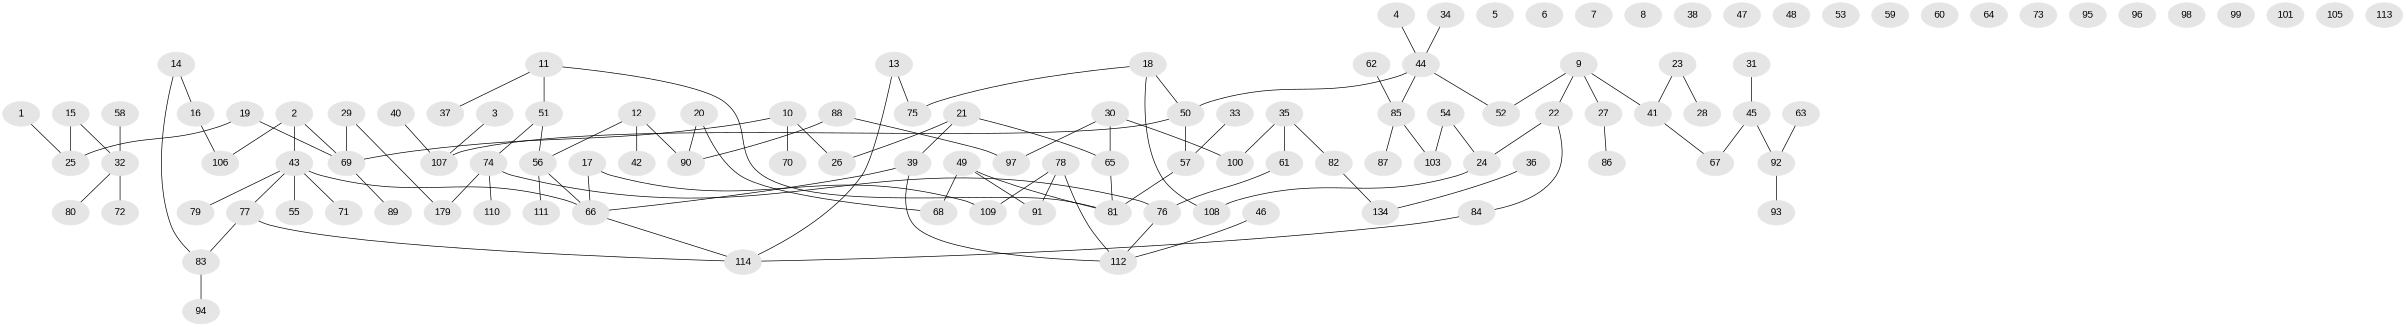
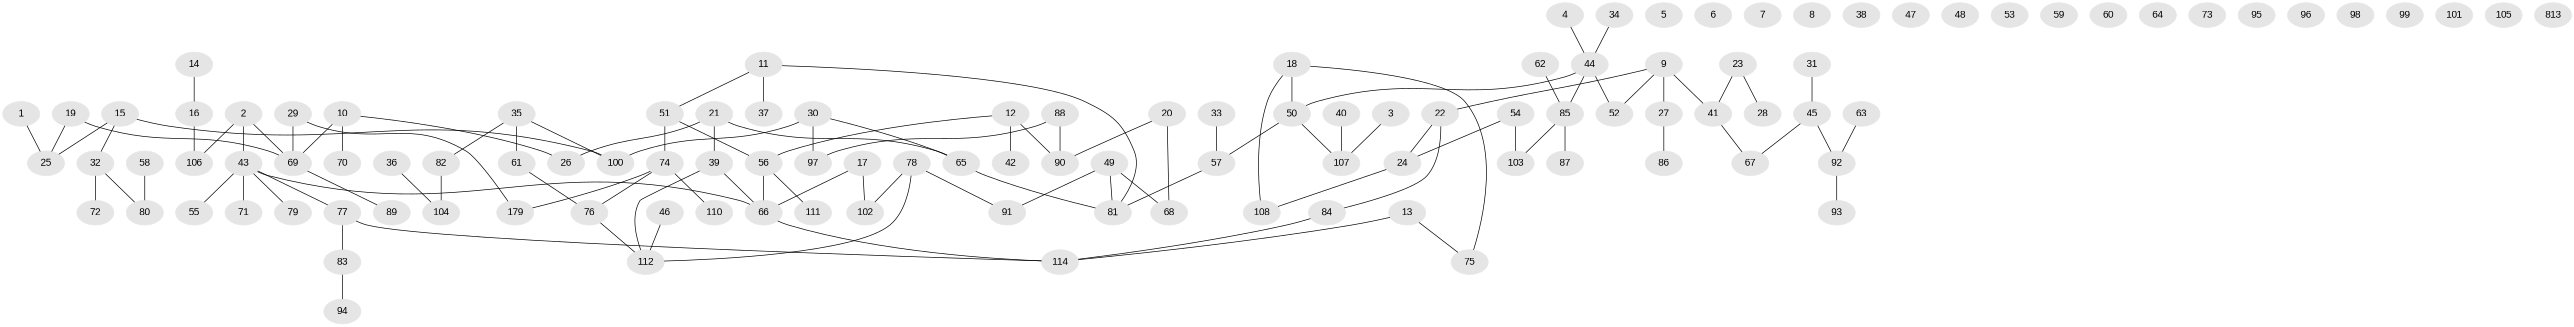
node "113": label "113" -> "813"
edge "15" -- "100": added
edge "58" -- "32": now "58" -- "80"
edge "14" -- "83": removed
node "109": label "109" -> "102"
node "134": label "134" -> "104"
